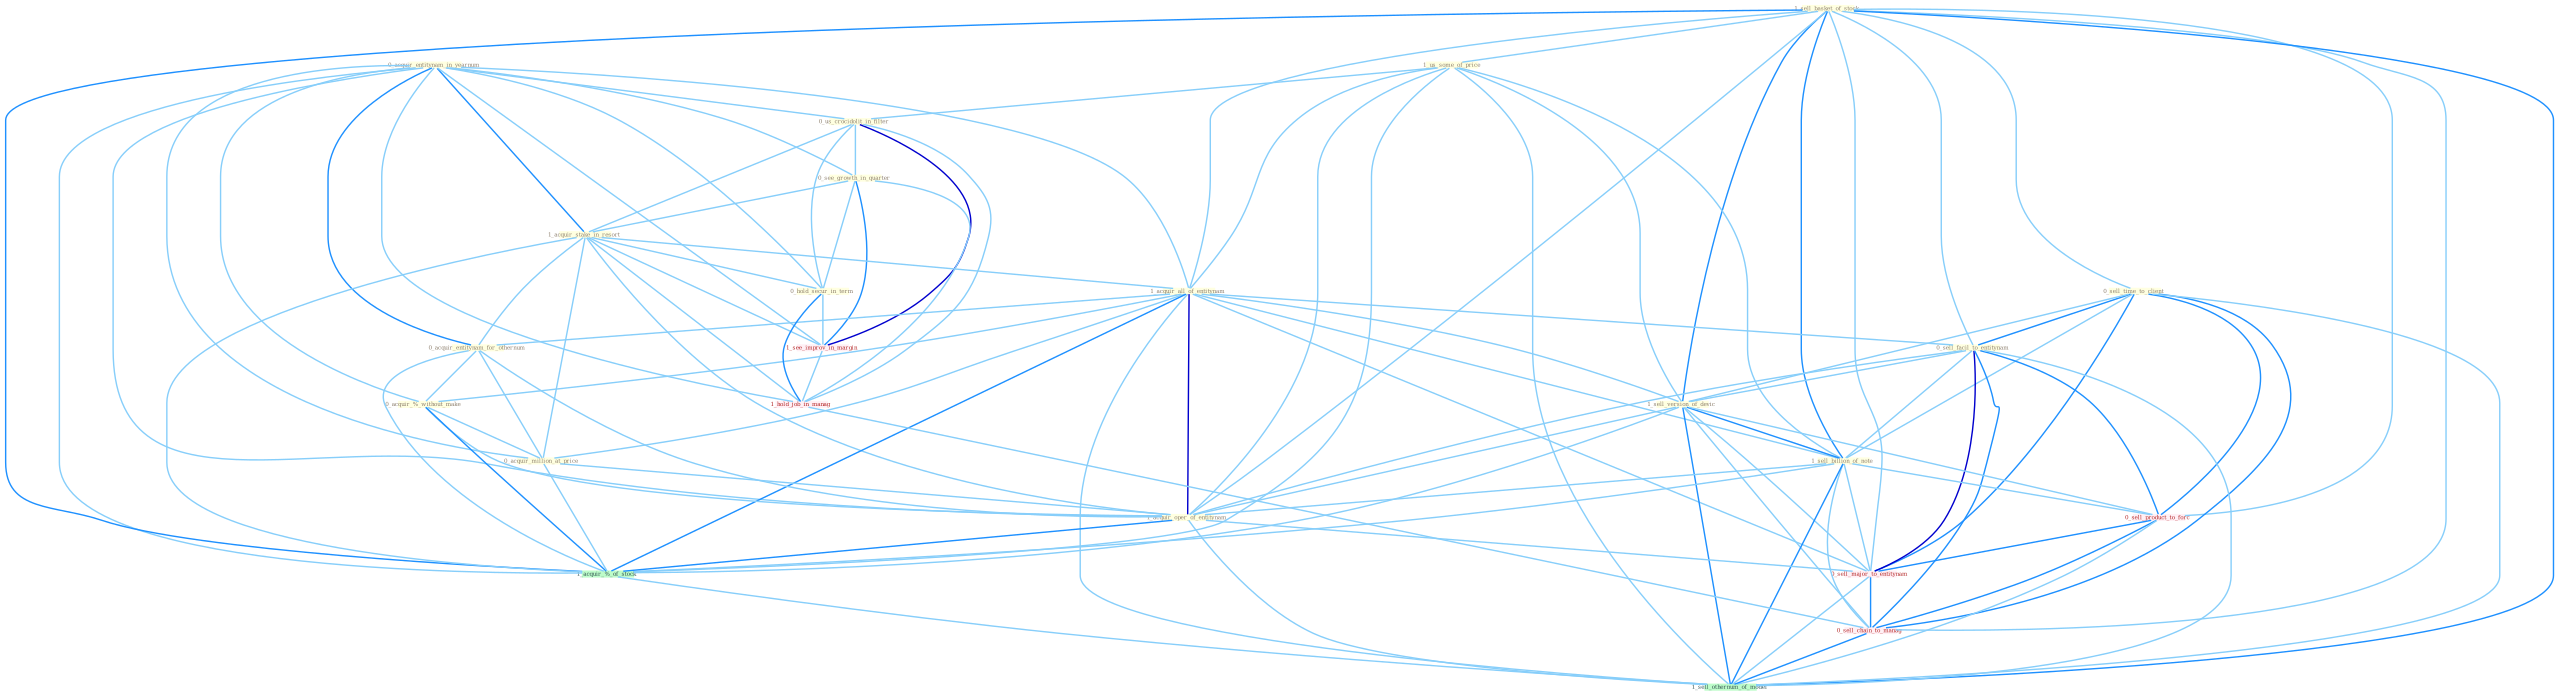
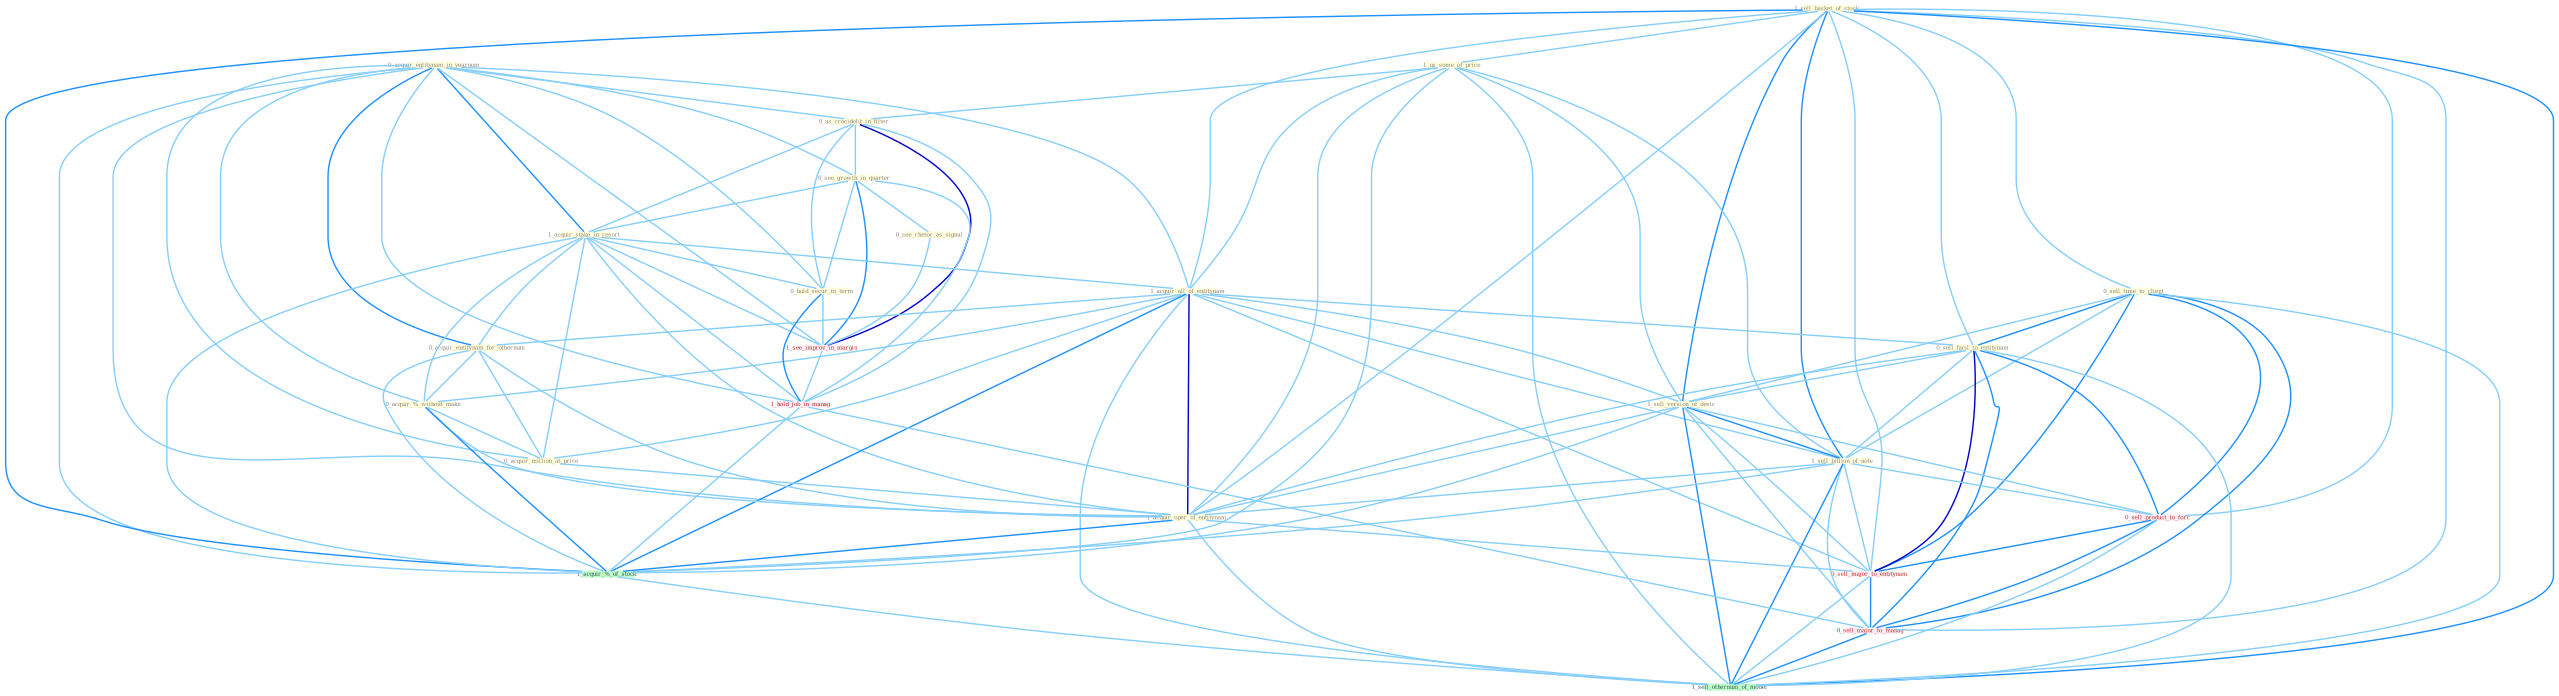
node "0_see_rhetor_as_signal": added
edge "1_acquir_stake_in_resort" -- "0_acquir_%_without_make": added
edge "0_acquir_million_at_price" -- "1_acquir_%_of_stock": now "1_hold_job_in_manag" -- "1_acquir_%_of_stock"
node "0_sell_chain_to_manag": label "0_sell_chain_to_manag" -> "0_sell_major_to_manag"
